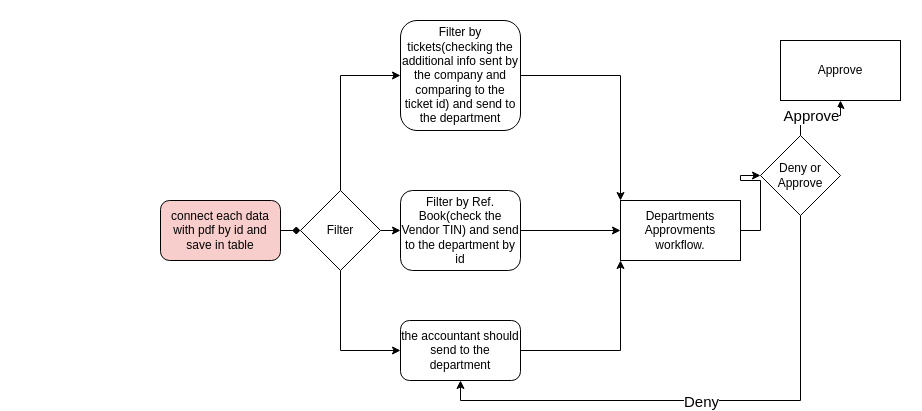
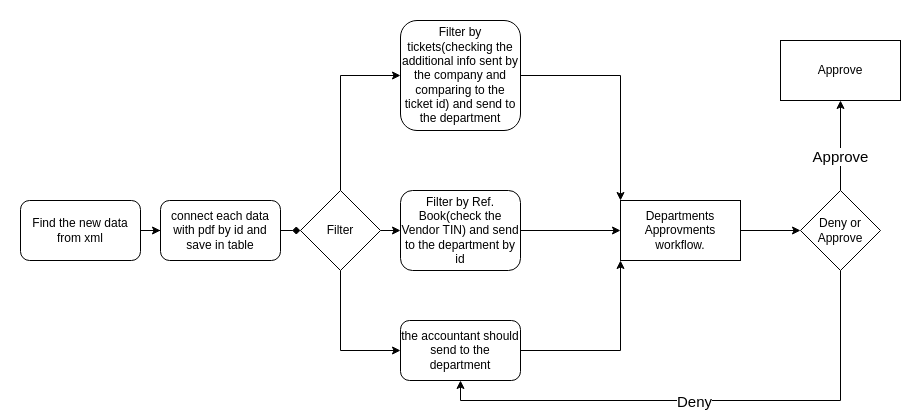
node "Deny or Approve": moved (801, 176) -> (841, 231)
node "Find the new data from xml": added
edge "Find the new data from xml" -> "connect each data with pdf by id and save in table": added
node "connect each data with pdf by id and save in table": fillcolor #f8cecc -> #ffffff
